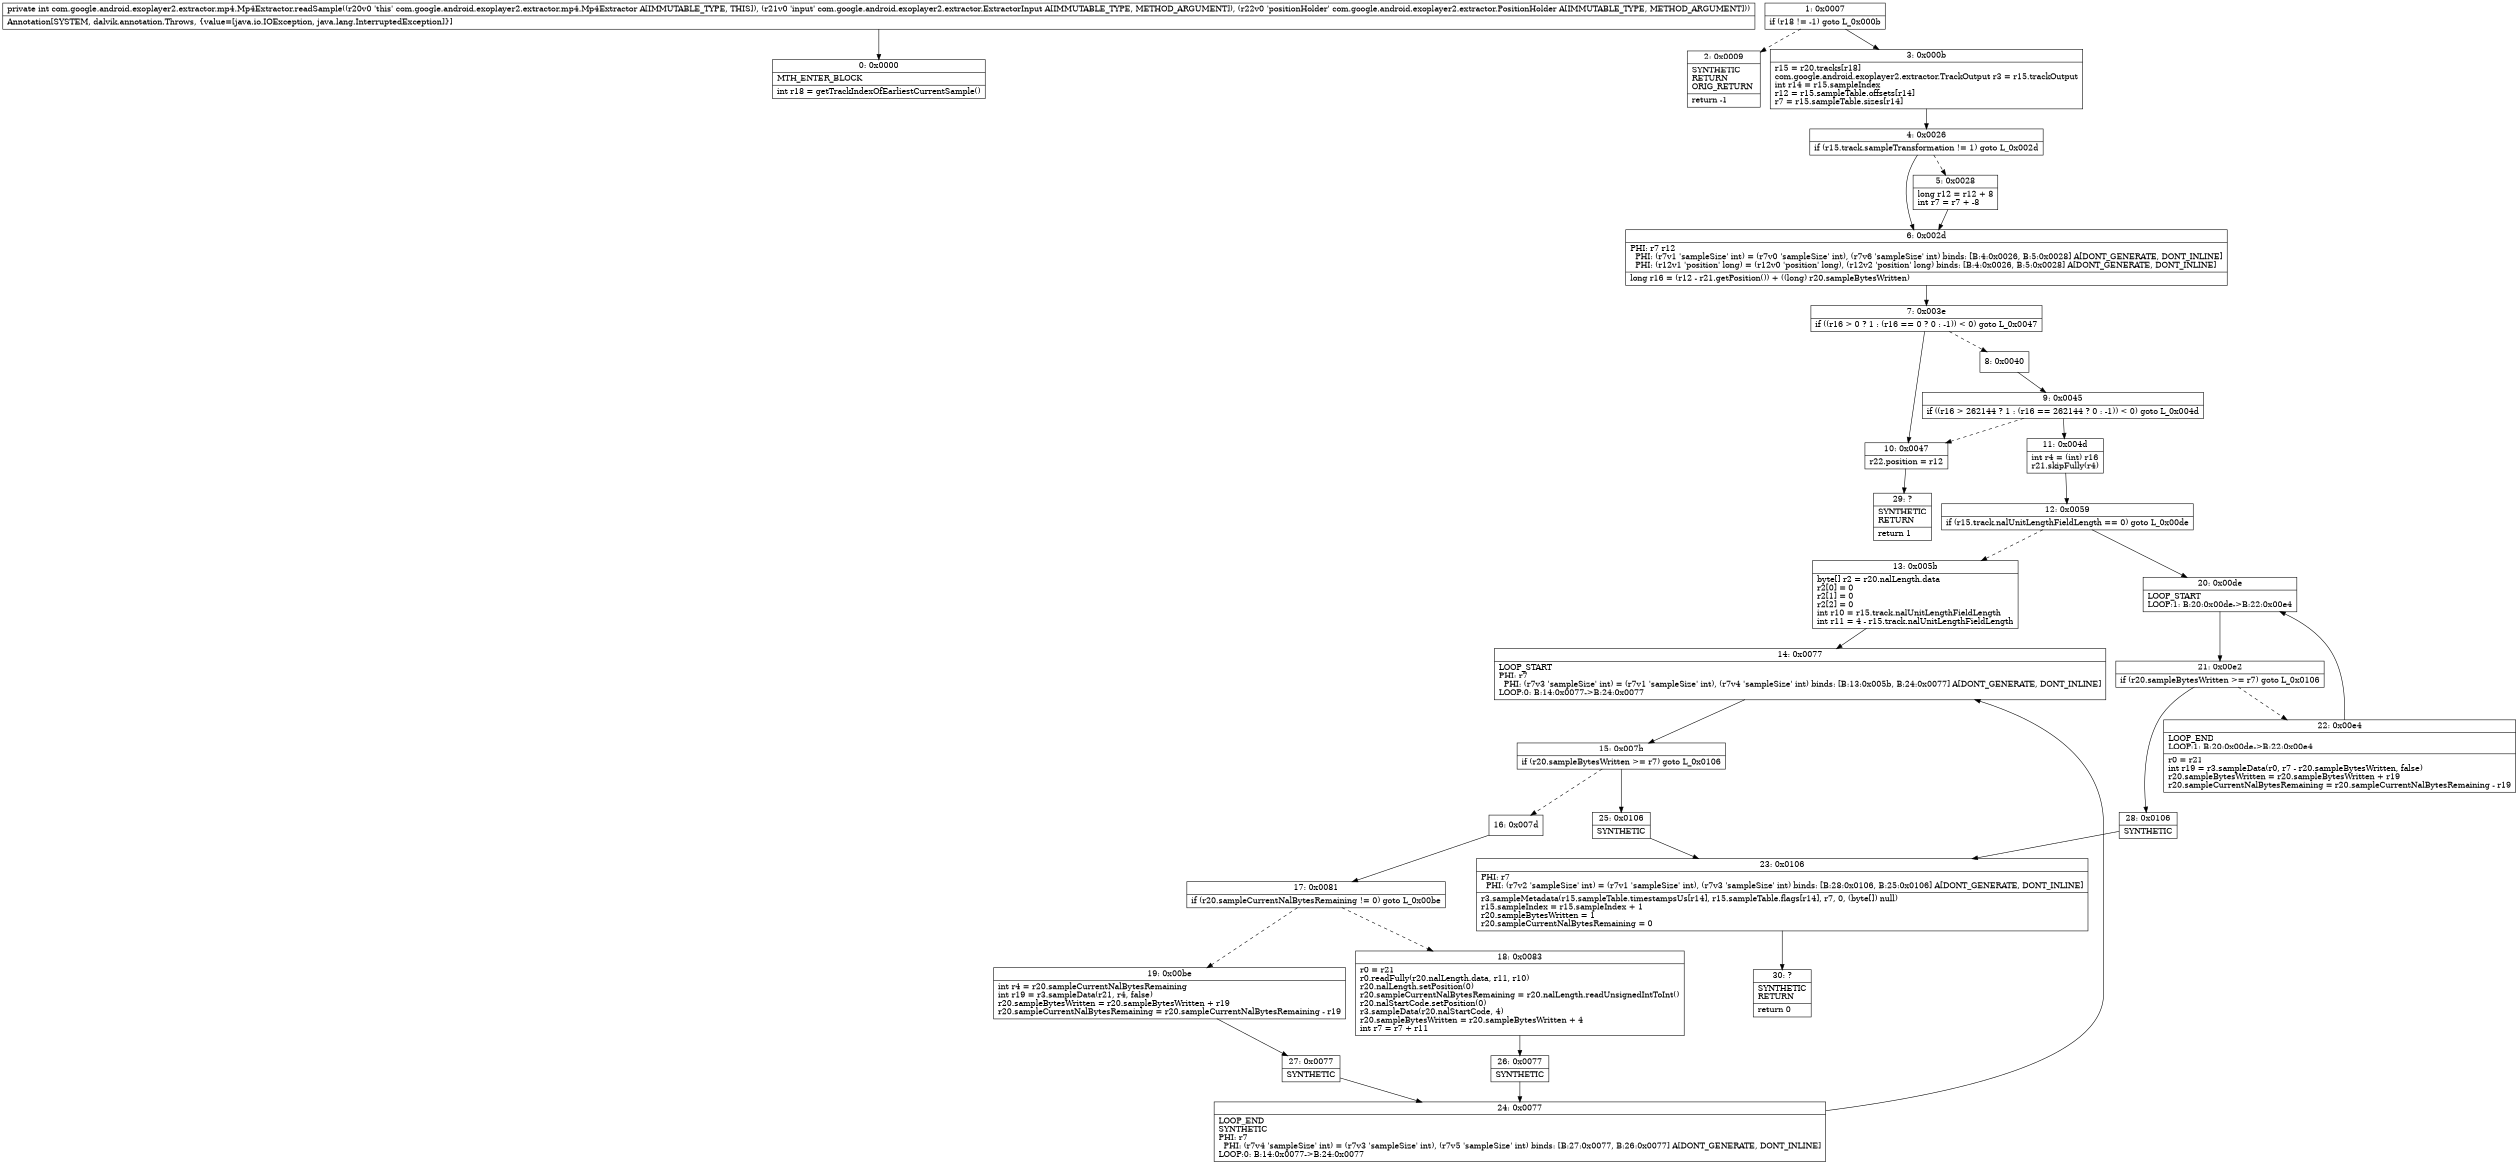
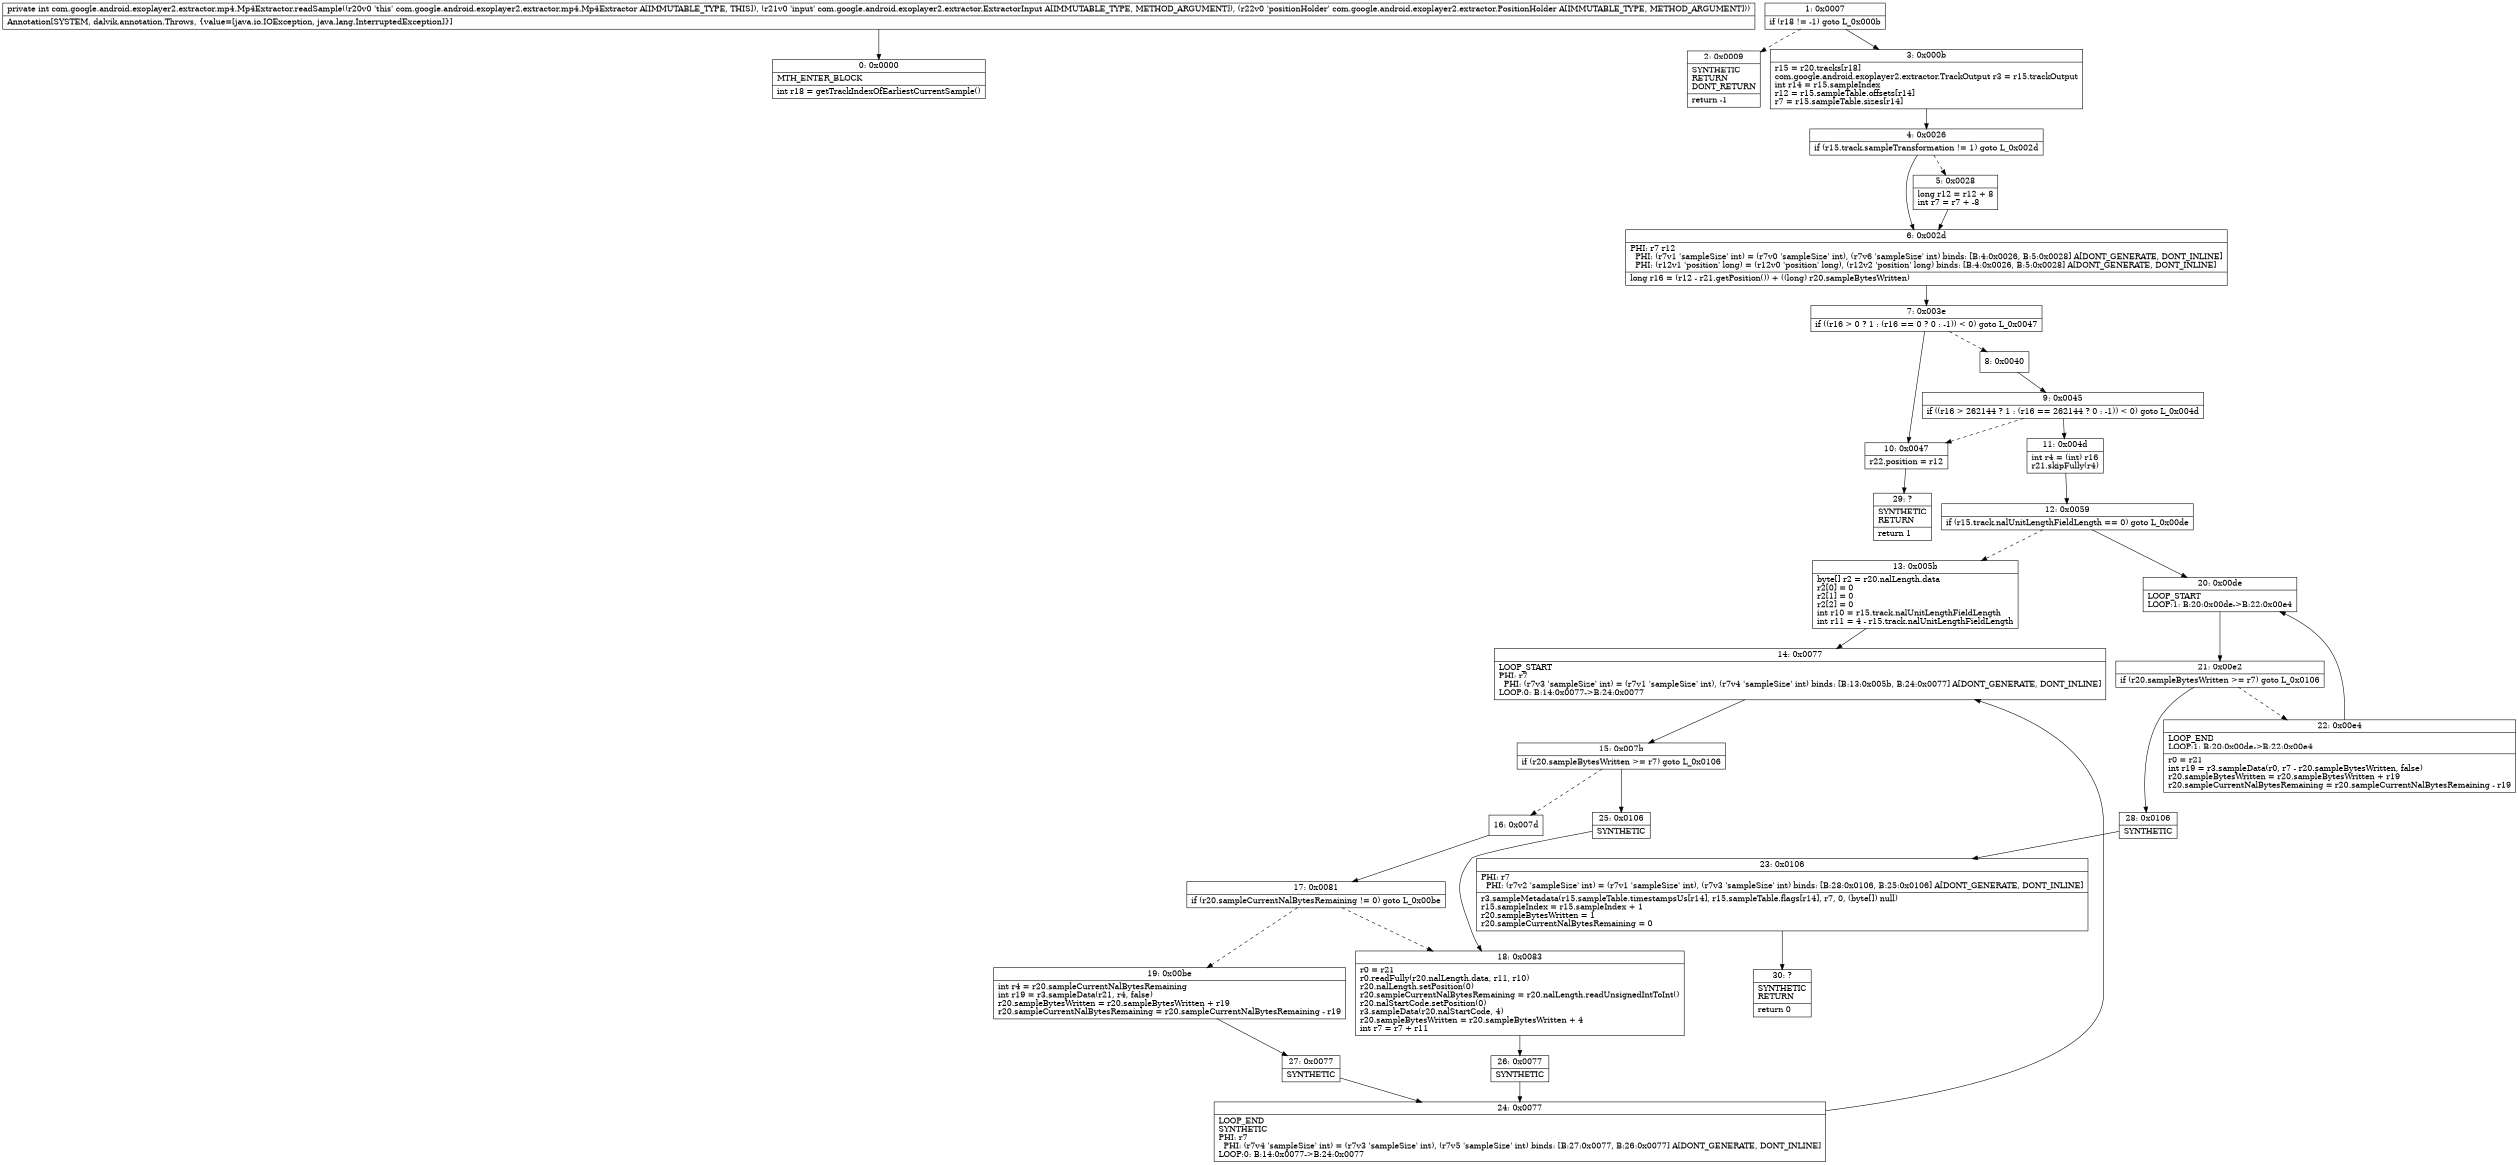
node "2: 0x0009": text "ORIG_RETURN" -> "DONT_RETURN"
edge "25: 0x0106" -> "23: 0x0106": now "25: 0x0106" -> "18: 0x0083"
